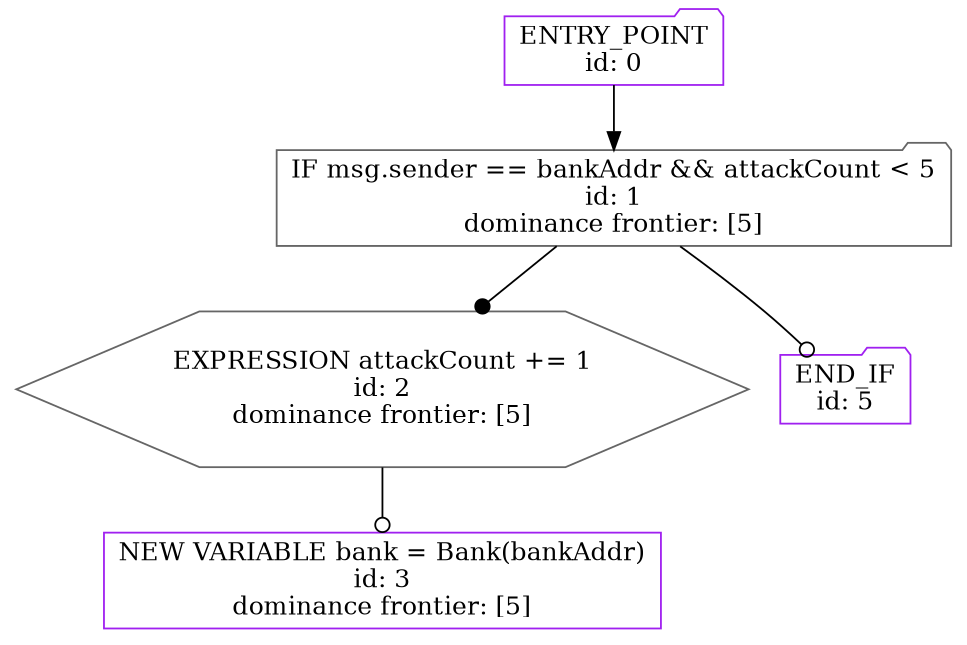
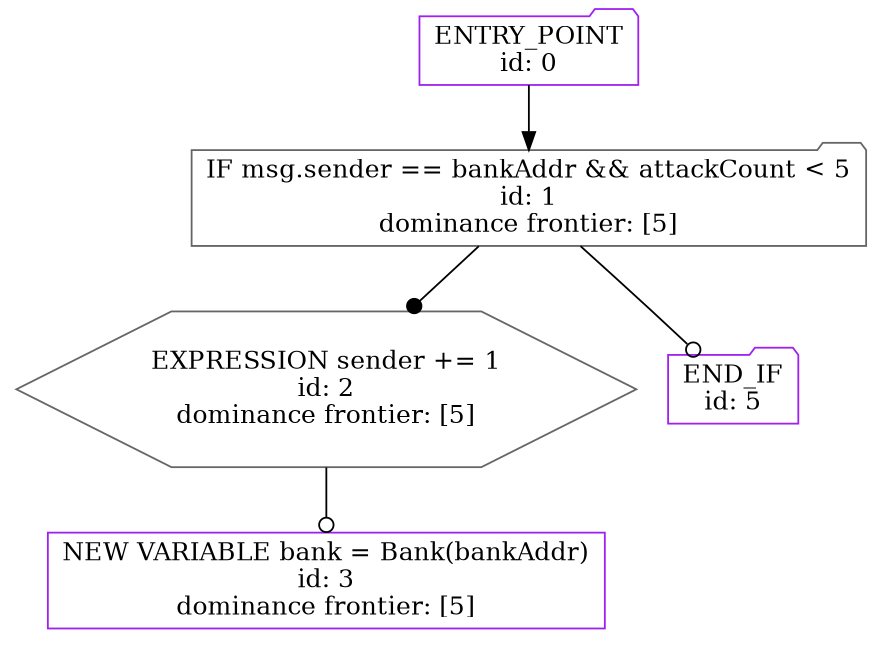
node "EXPRESSION attackCount += 1 id: 2 dominance frontier: [5]": label "EXPRESSION attackCount += 1 id: 2 dominance frontier: [5]" -> "EXPRESSION sender += 1 id: 2 dominance frontier: [5]"
